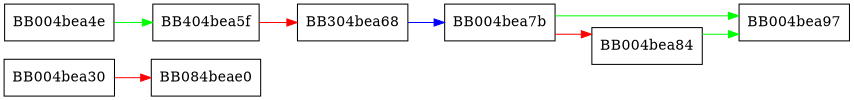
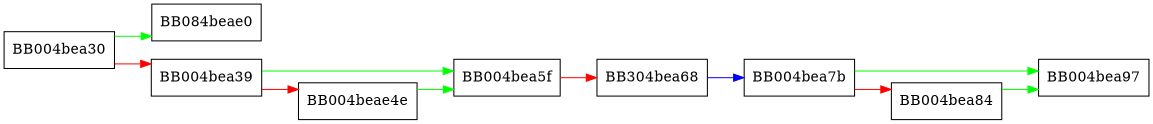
node "BB004bea4e": label "BB004bea4e" -> "BB004beae4e"
node "BB404bea5f": label "BB404bea5f" -> "BB004bea5f"
edge "BB004bea30" -> "BB084beae0": color red -> green
node "BB004bea39": added
